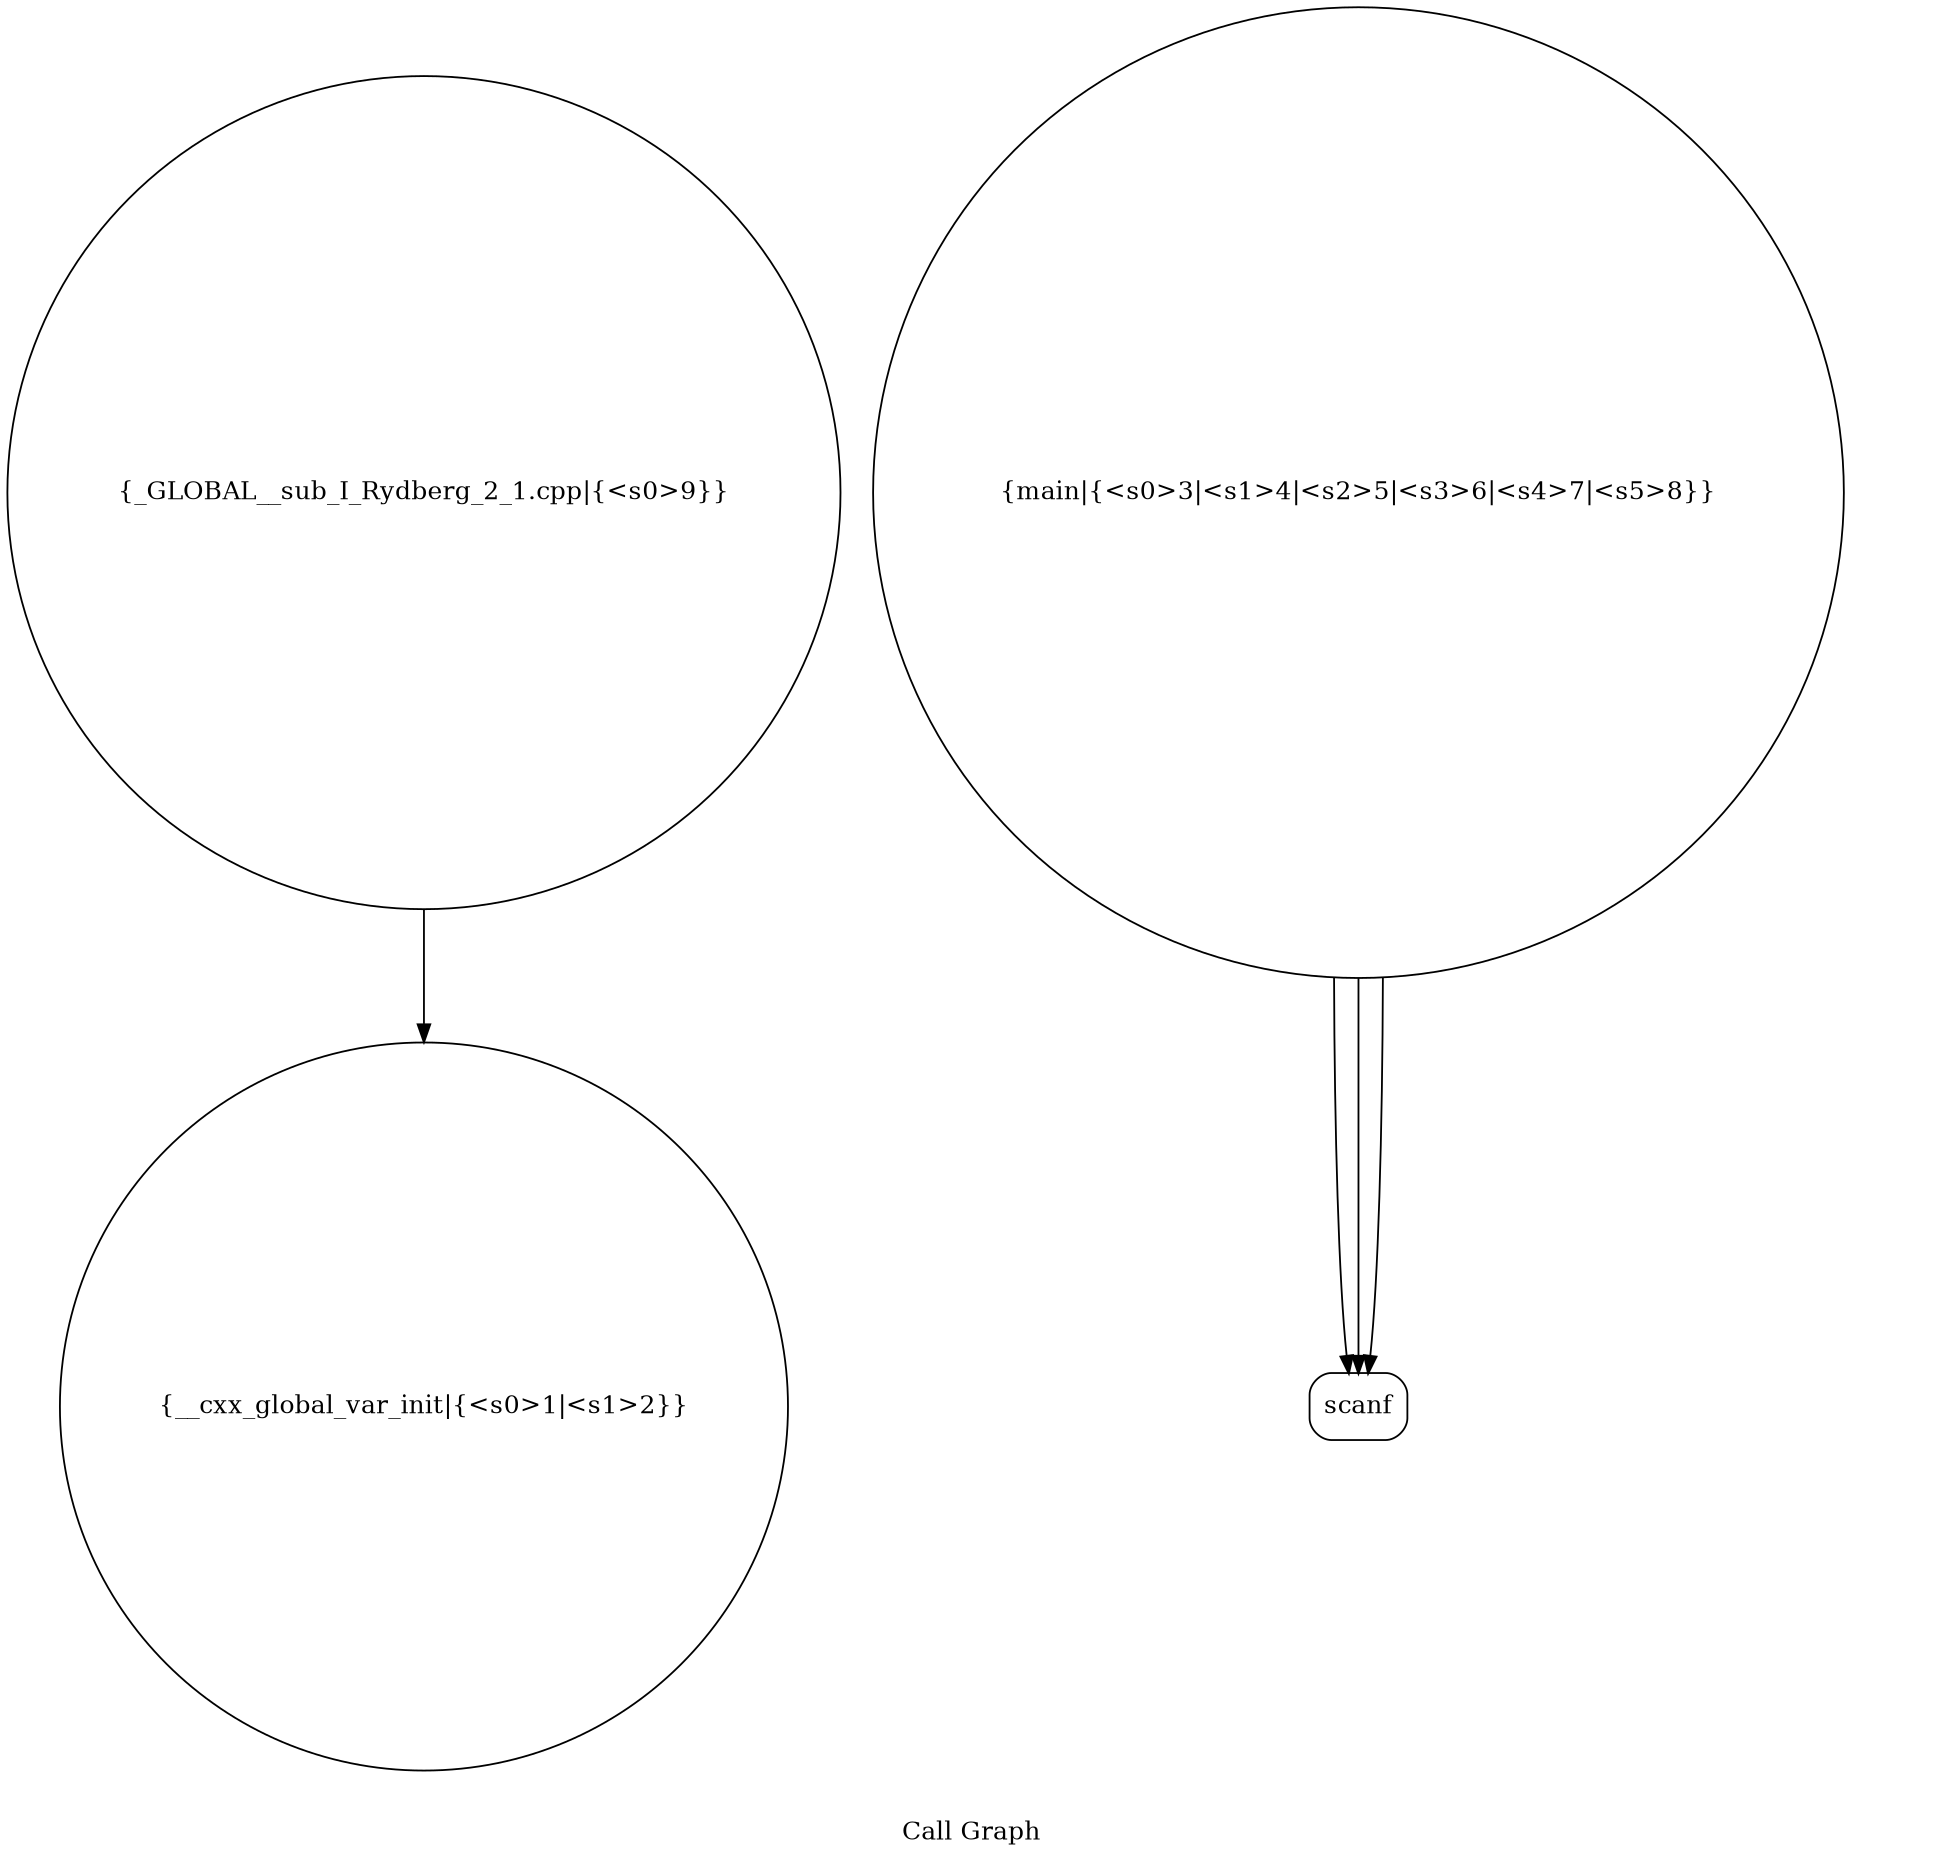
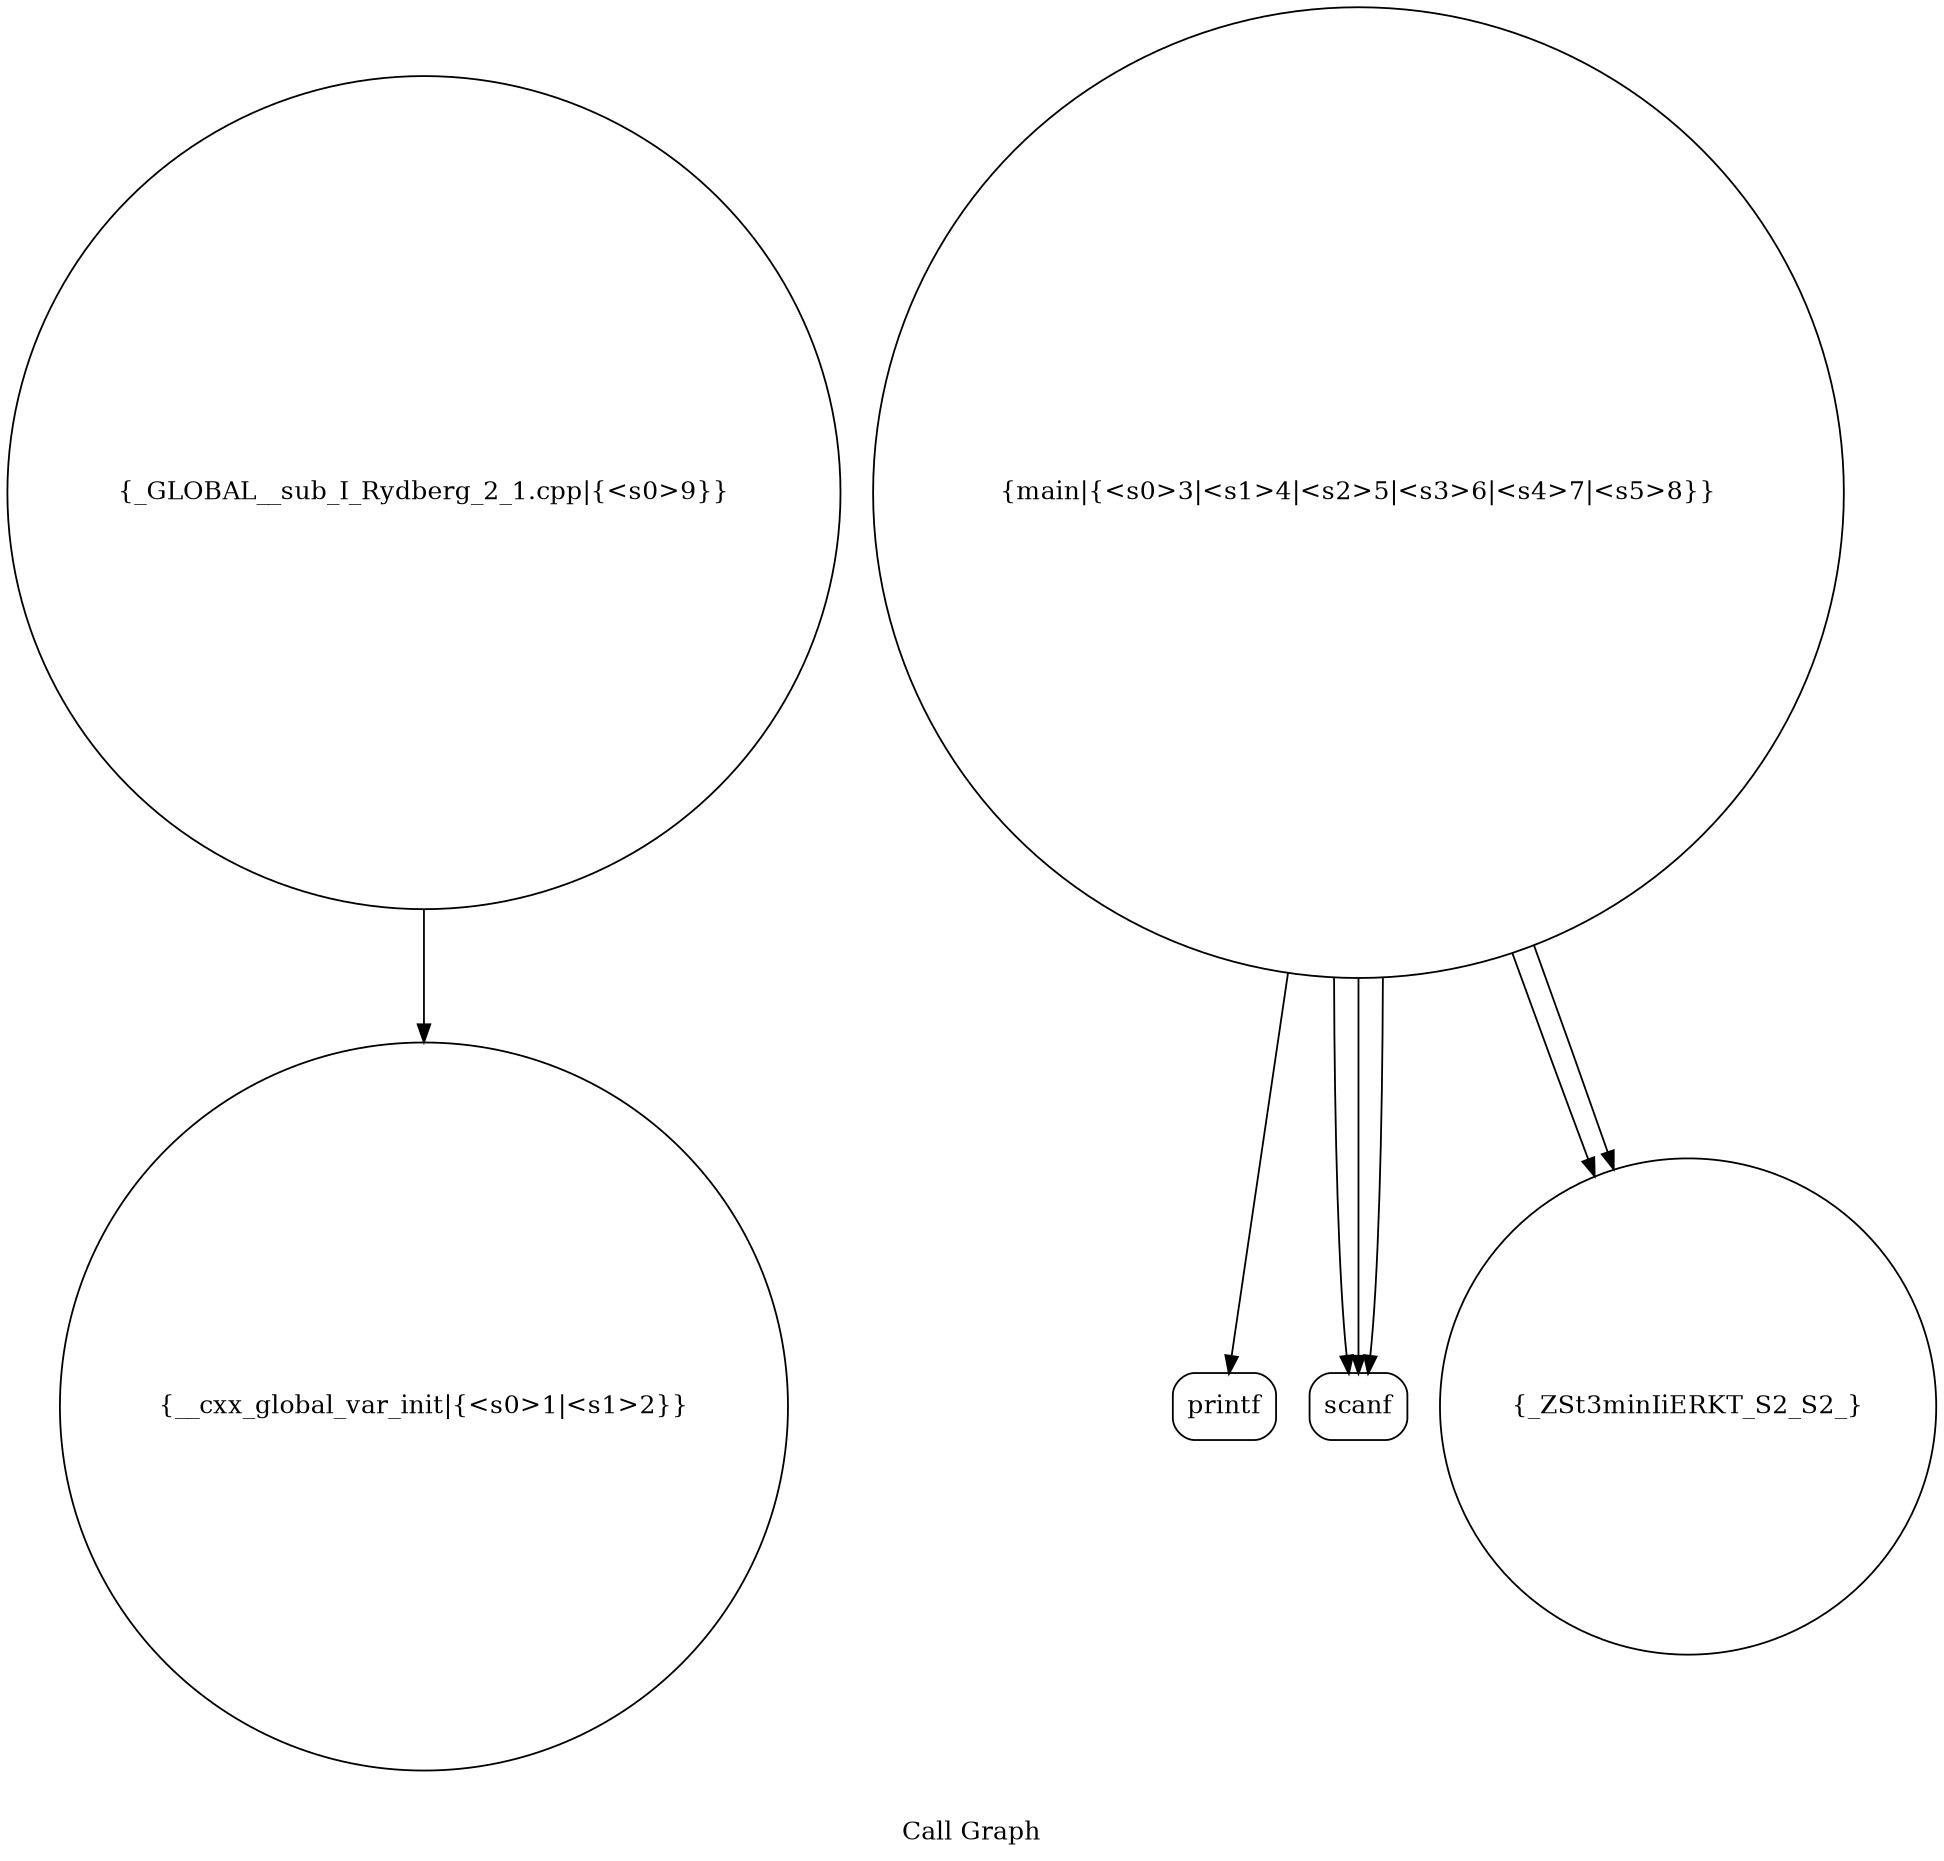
node "printf": added
node "{_ZSt3minIiERKT_S2_S2_}": added
